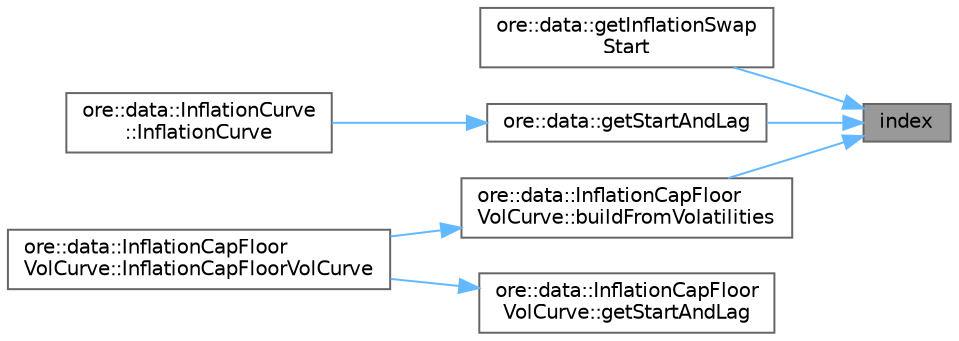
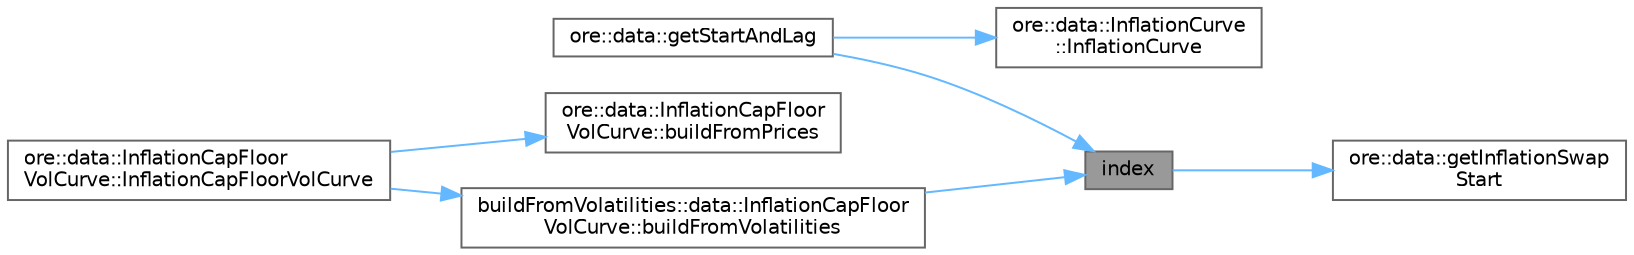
edge "ore::data::getInflationSwap Start" -> "index": reversed
edge "ore::data::InflationCurve ::InflationCurve" -> "ore::data::getStartAndLag": reversed
node "ore::data::InflationCapFloor VolCurve::buildFromVolatilities": label "ore::data::InflationCapFloor VolCurve::buildFromVolatilities" -> "buildFromVolatilities::data::InflationCapFloor VolCurve::buildFromVolatilities"
node "ore::data::InflationCapFloor VolCurve::getStartAndLag": label "ore::data::InflationCapFloor VolCurve::getStartAndLag" -> "ore::data::InflationCapFloor VolCurve::buildFromPrices"
